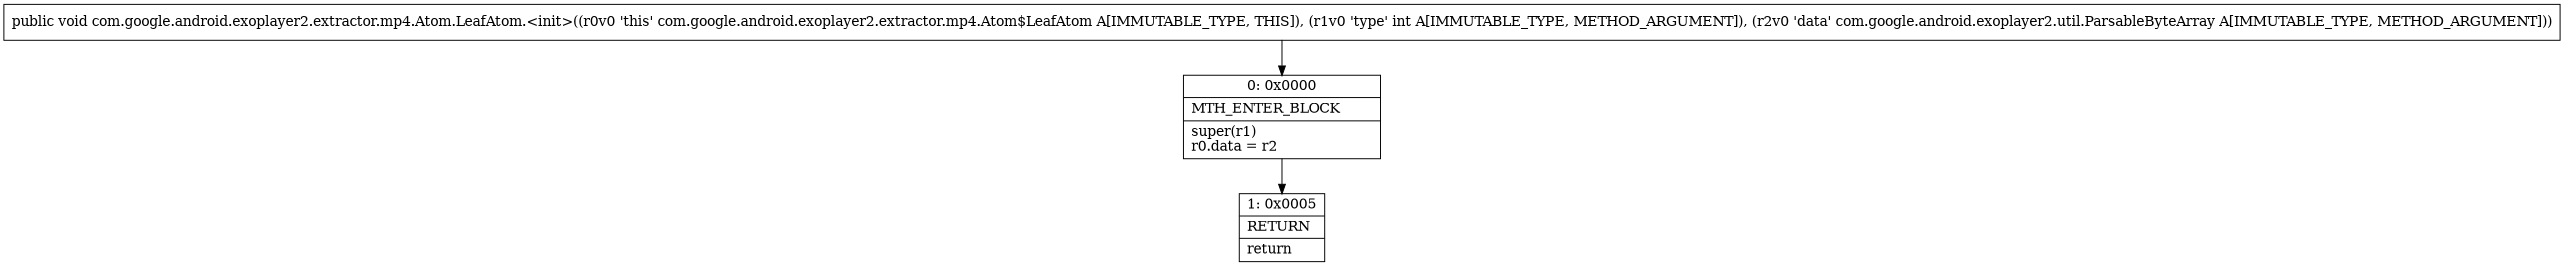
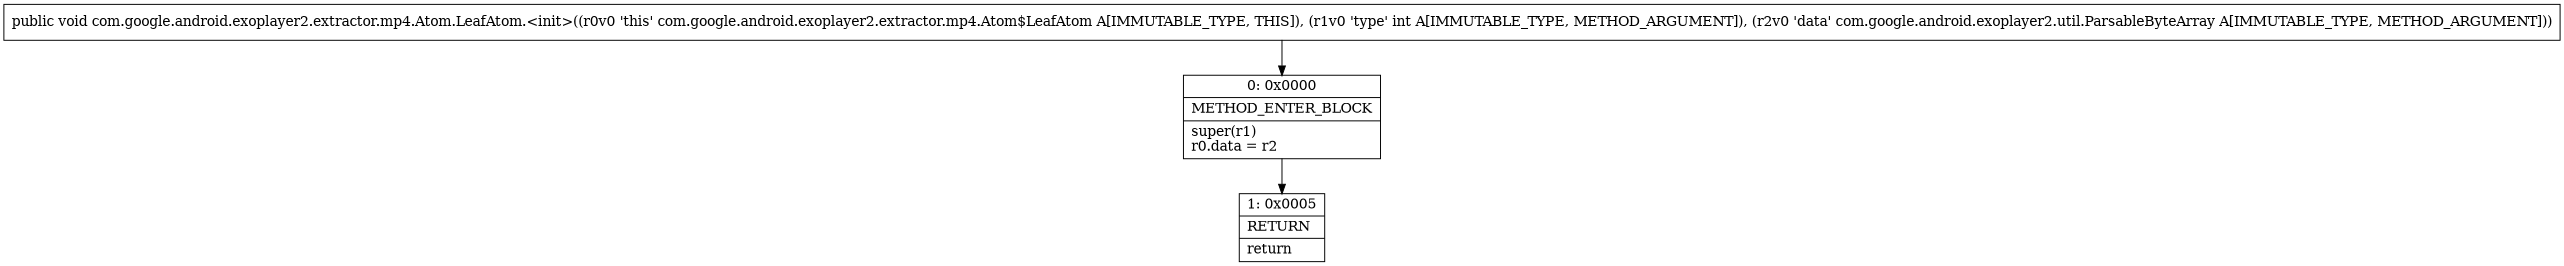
node "0: 0x0000": text "MTH_ENTER_BLOCK" -> "METHOD_ENTER_BLOCK"
